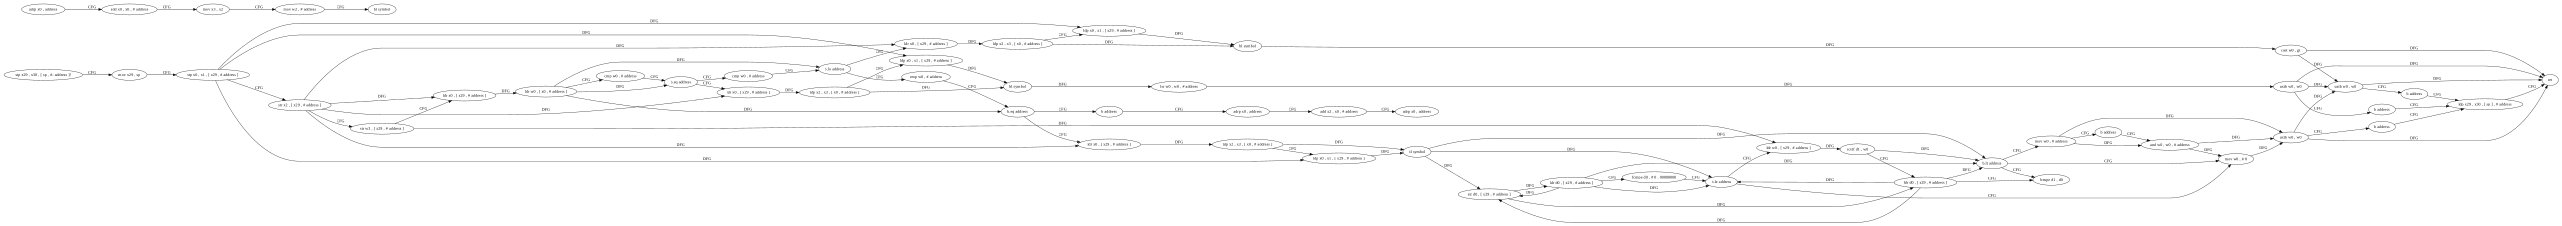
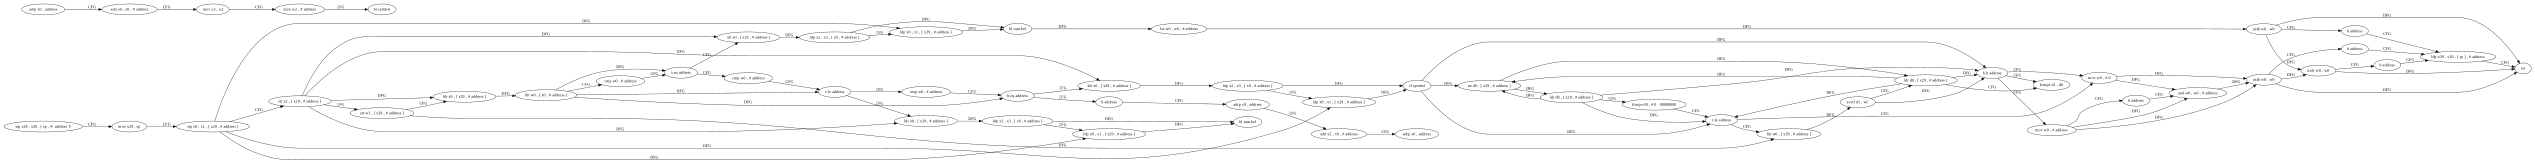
node "cset w0 , gt": removed
edge "and w0 , w0 , # address" -> "mov w0 , # 0": reversed
